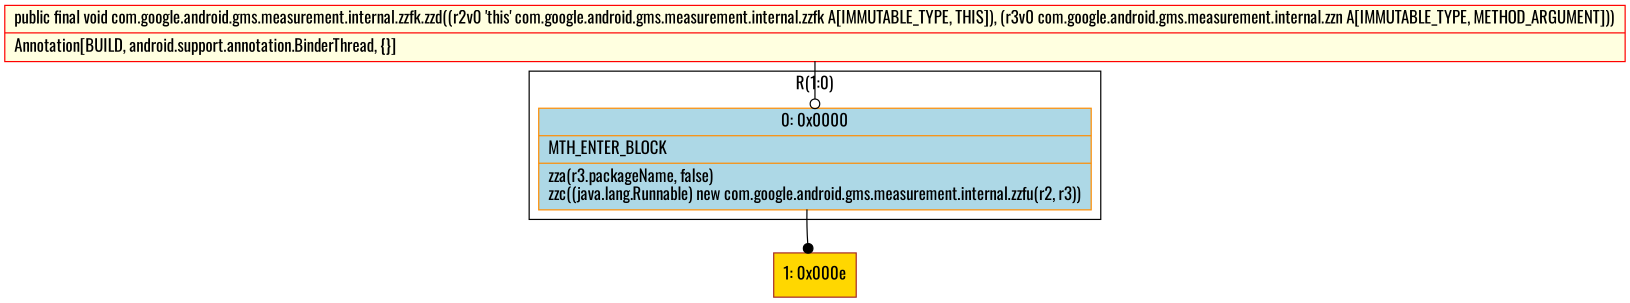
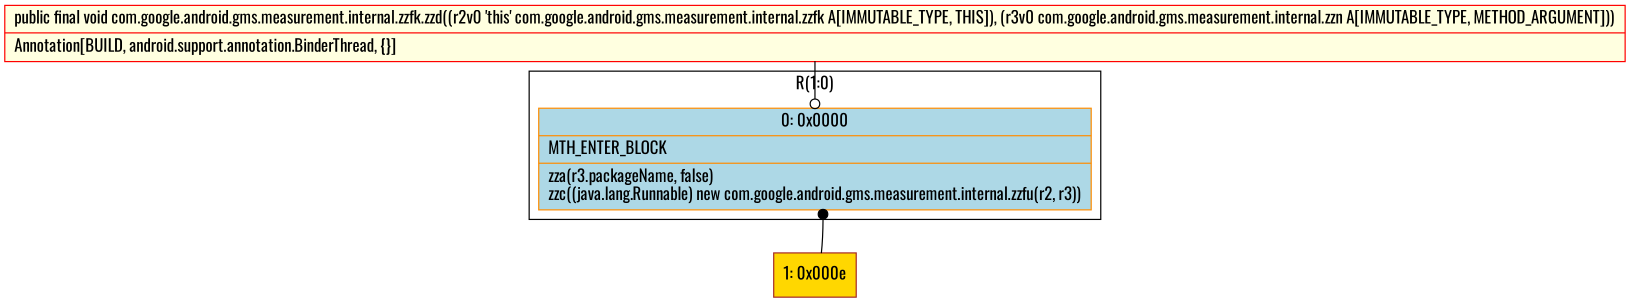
edge "0: 0x0000" -> "1: 0x000e": reversed
